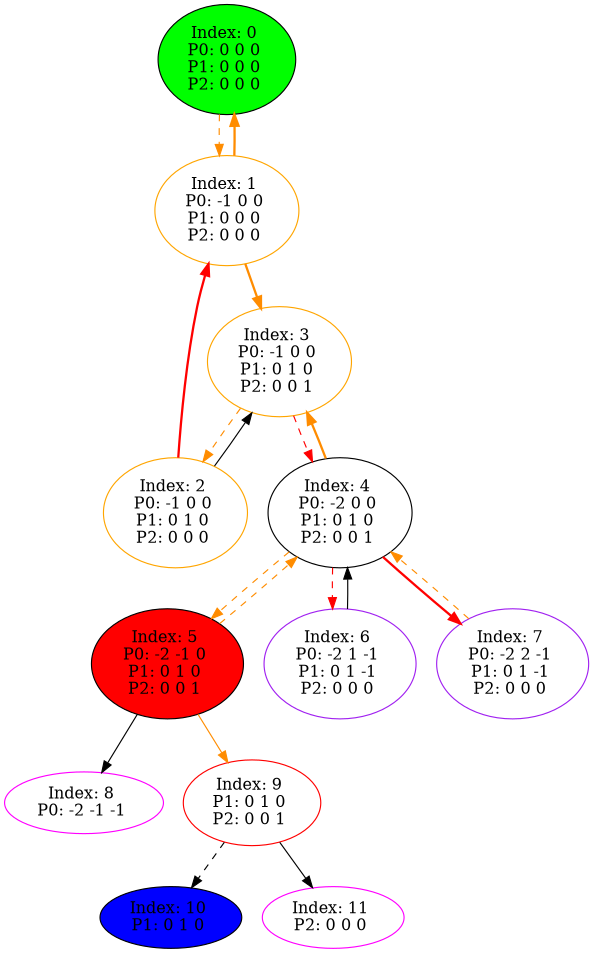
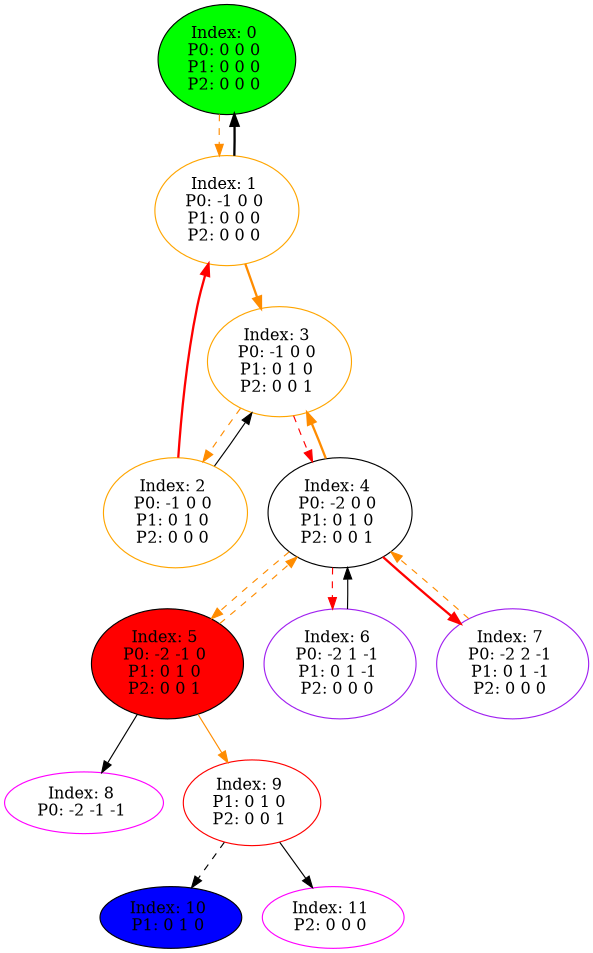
edge "Index: 1 P0: -1 0 0 P1: 0 0 0 P2: 0 0 0" -> "Index: 0 P0: 0 0 0 P1: 0 0 0 P2: 0 0 0": color darkorange -> black
